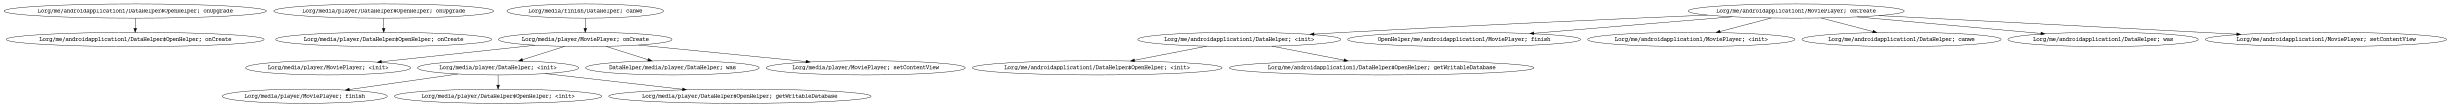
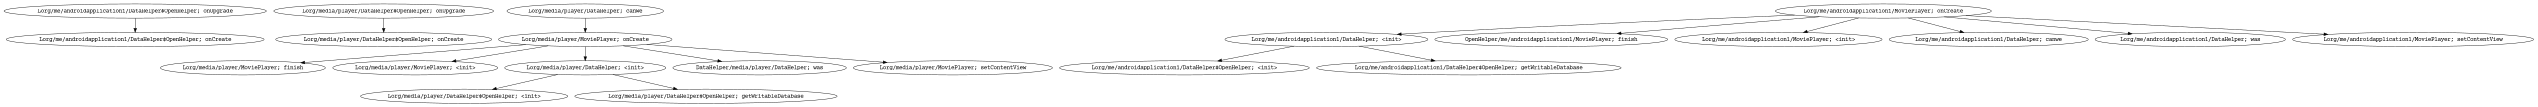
node "Lorg/media/finish/DataHelper; canwe": label "Lorg/media/finish/DataHelper; canwe" -> "Lorg/media/player/DataHelper; canwe"
edge "Lorg/media/player/DataHelper; <init>" -> "Lorg/media/player/MoviePlayer; finish": now "Lorg/media/player/MoviePlayer; onCreate" -> "Lorg/media/player/MoviePlayer; finish"
